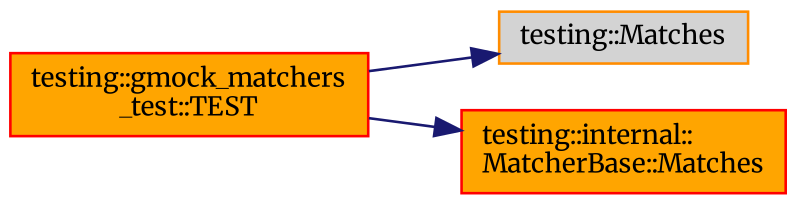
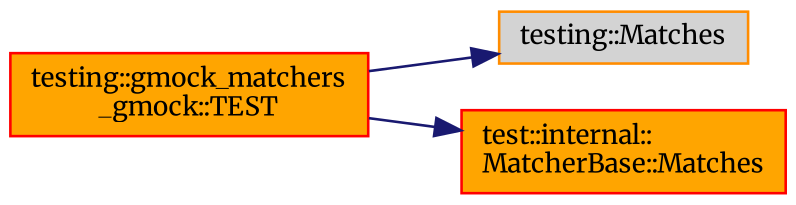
node "testing::gmock_matchers _test::TEST": label "testing::gmock_matchers _test::TEST" -> "testing::gmock_matchers _gmock::TEST"
node "testing::internal:: MatcherBase::Matches": label "testing::internal:: MatcherBase::Matches" -> "test::internal:: MatcherBase::Matches"
